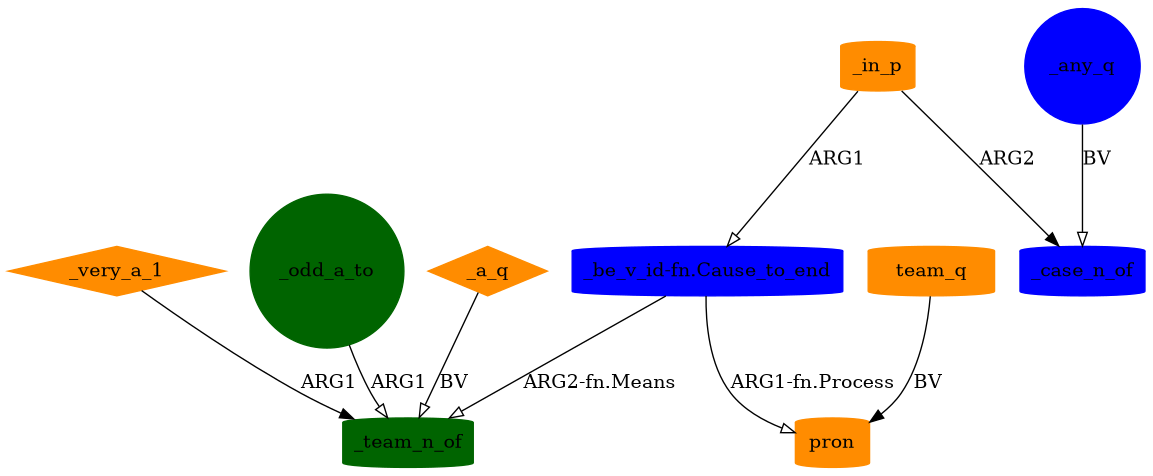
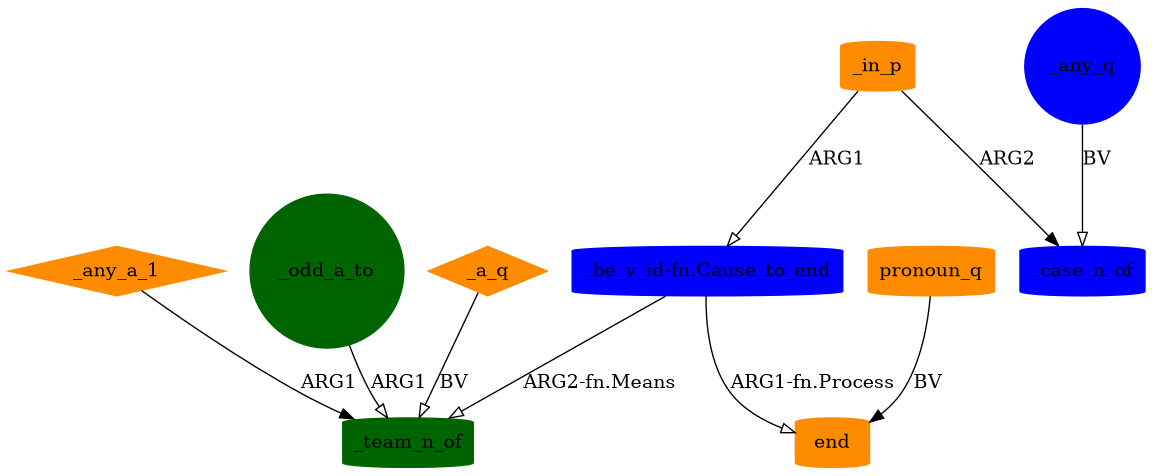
node "_very_a_1": label "_very_a_1" -> "_any_a_1"
node "team_q": label "team_q" -> "pronoun_q"
node "pron": label "pron" -> "end"
